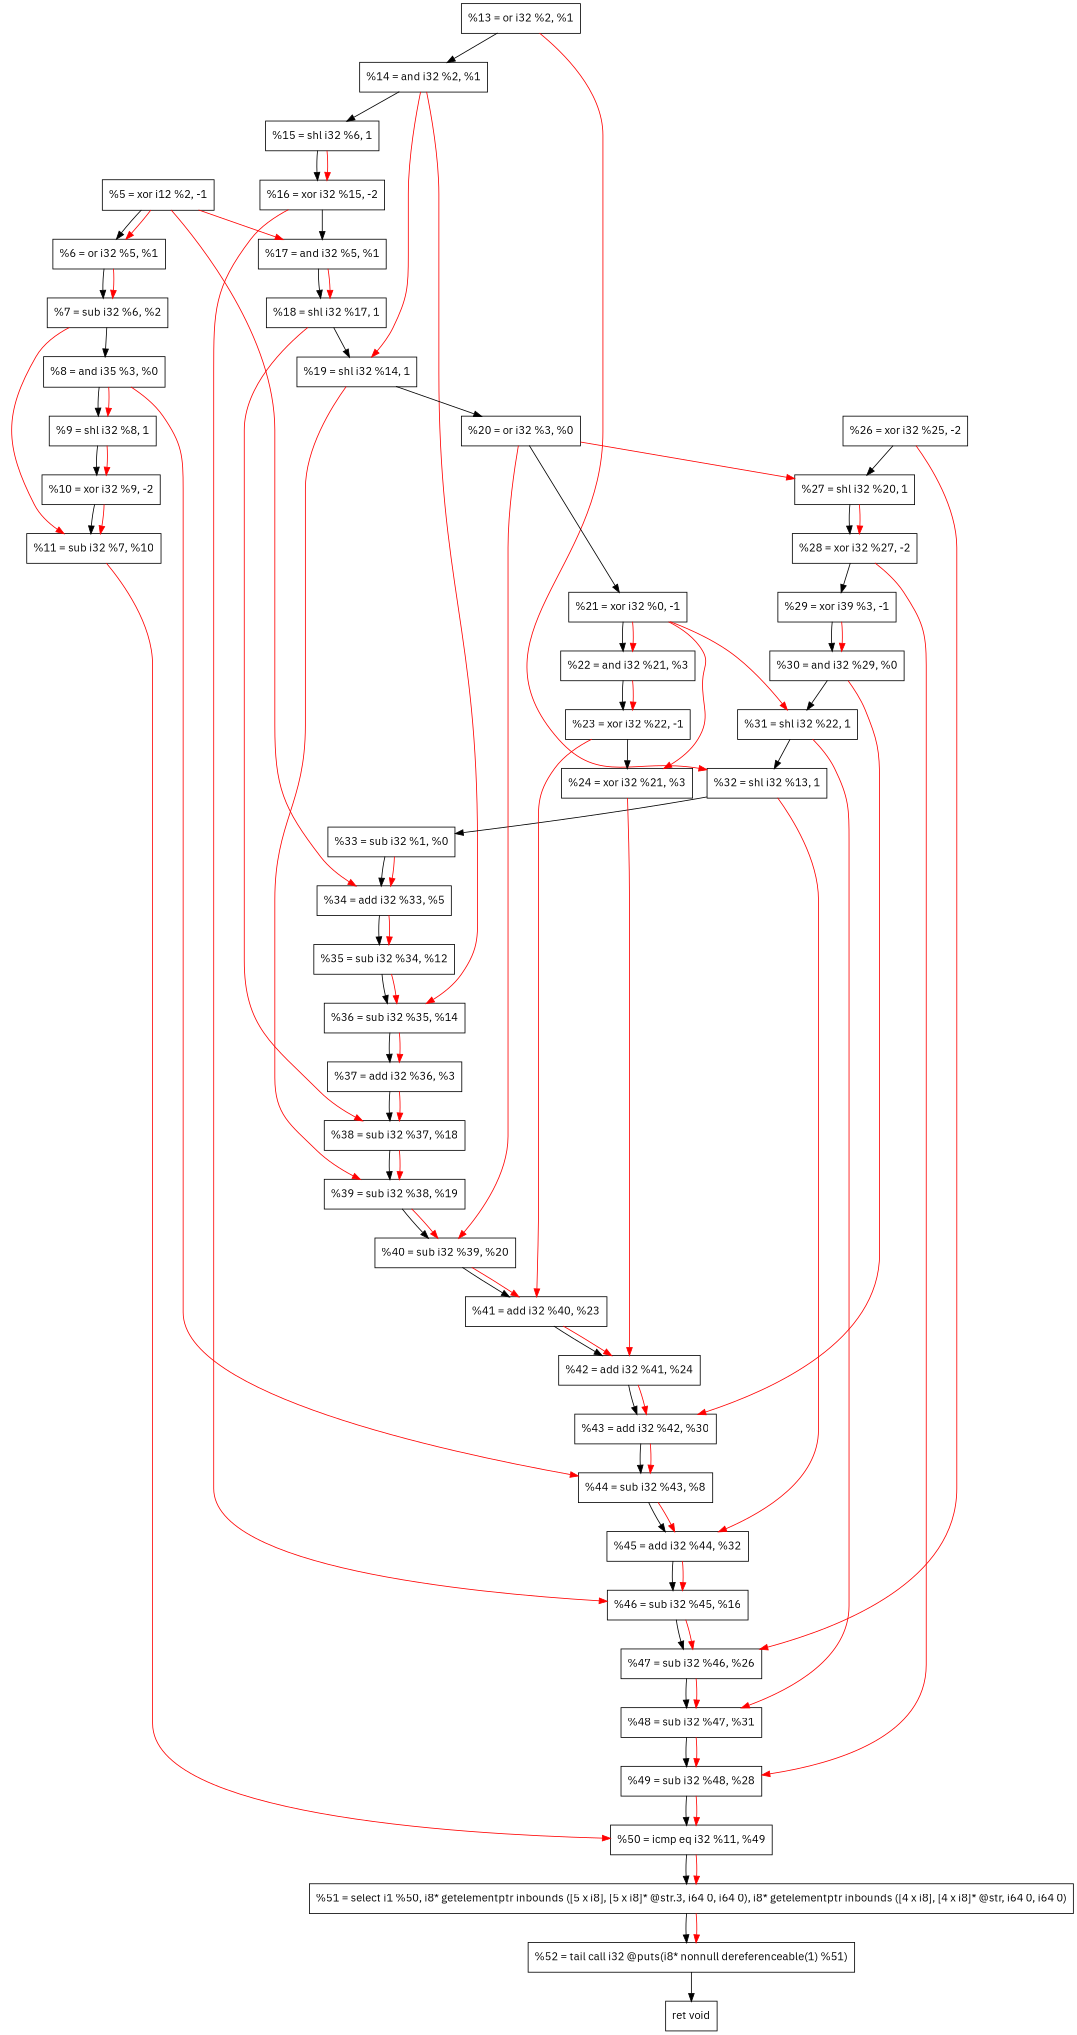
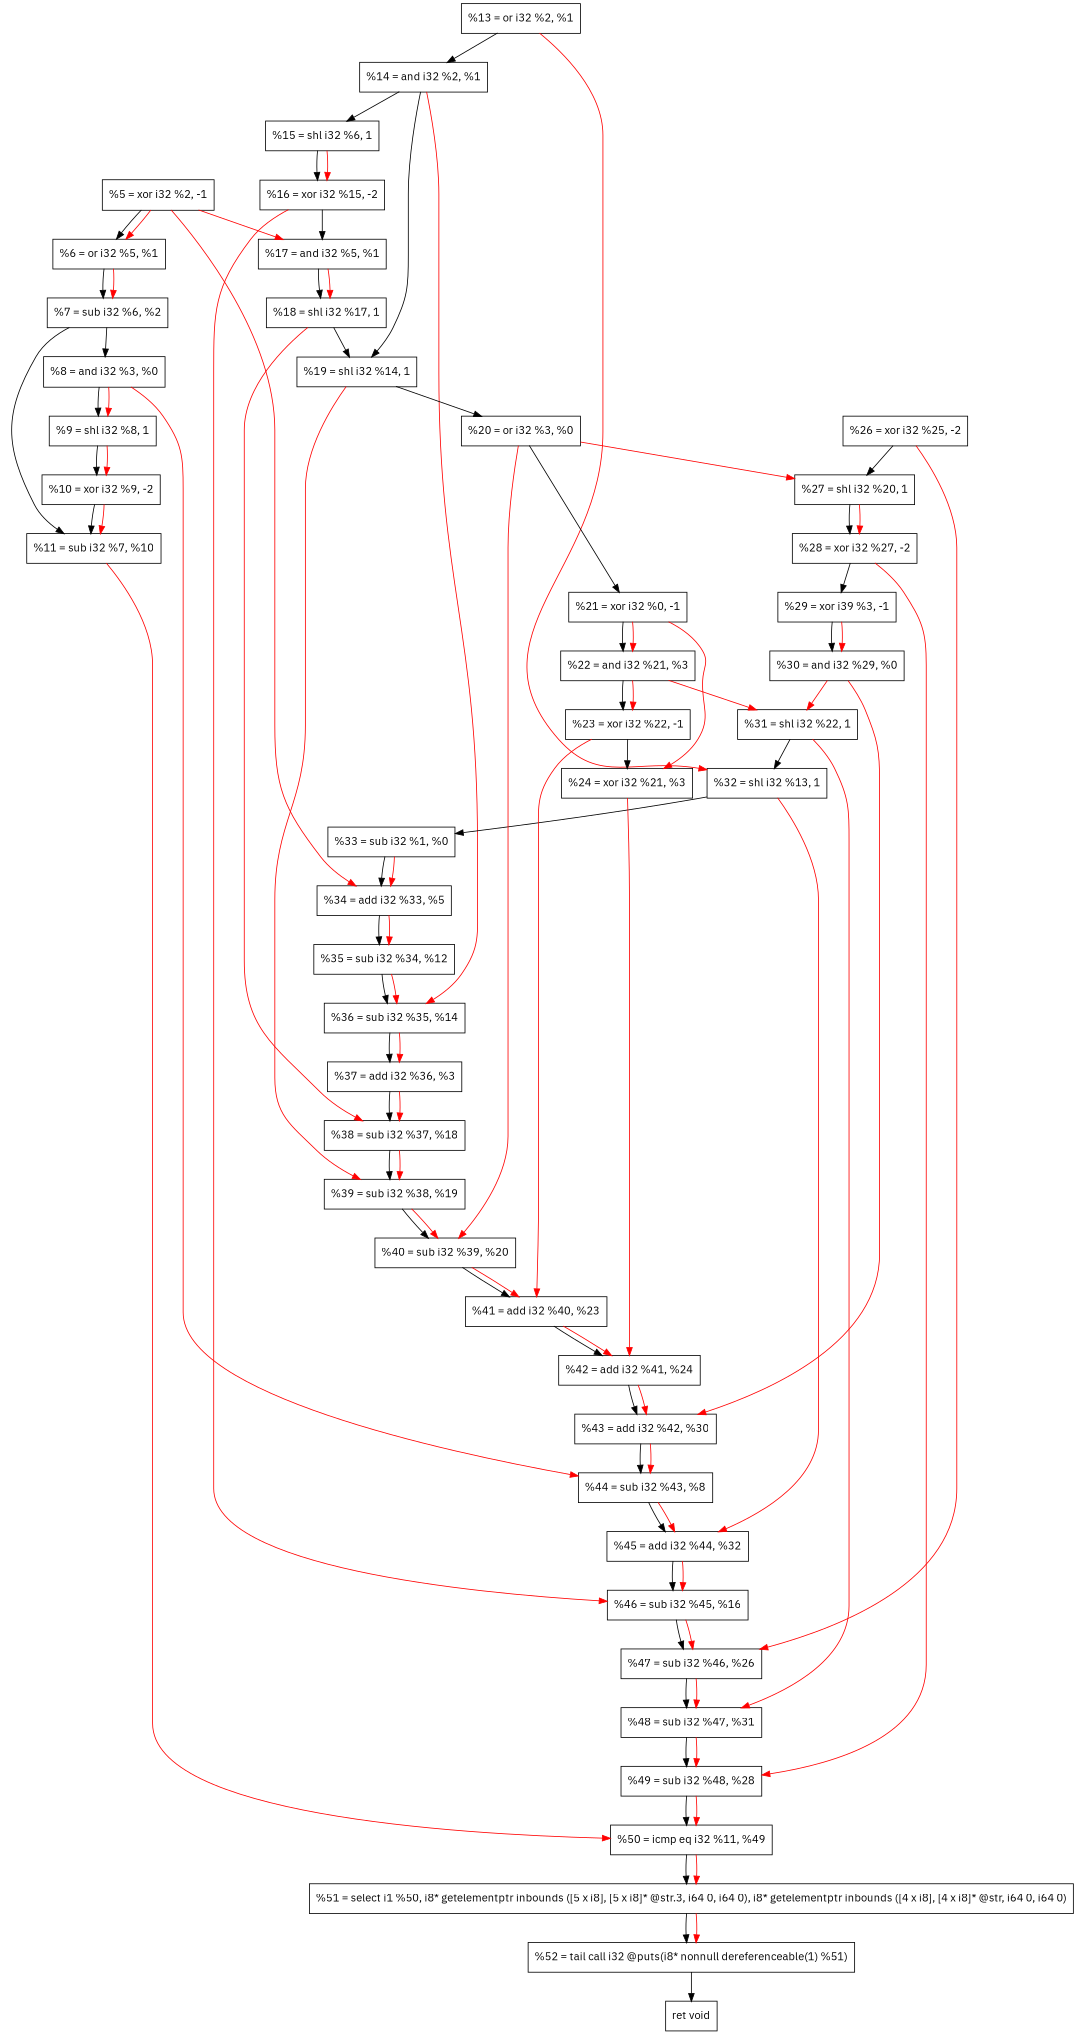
node "%5 = xor i12 %2, -1": label "%5 = xor i12 %2, -1" -> "%5 = xor i32 %2, -1"
edge "%14 = and i32 %2, %1" -> "%19 = shl i32 %14, 1": color red -> black
node "%8 = and i35 %3, %0": label "%8 = and i35 %3, %0" -> "%8 = and i32 %3, %0"
edge "%7 = sub i32 %6, %2" -> "%11 = sub i32 %7, %10": color red -> black
edge "%21 = xor i32 %0, -1" -> "%31 = shl i32 %22, 1": now "%22 = and i32 %21, %3" -> "%31 = shl i32 %22, 1"
edge "%30 = and i32 %29, %0" -> "%31 = shl i32 %22, 1": color black -> red
